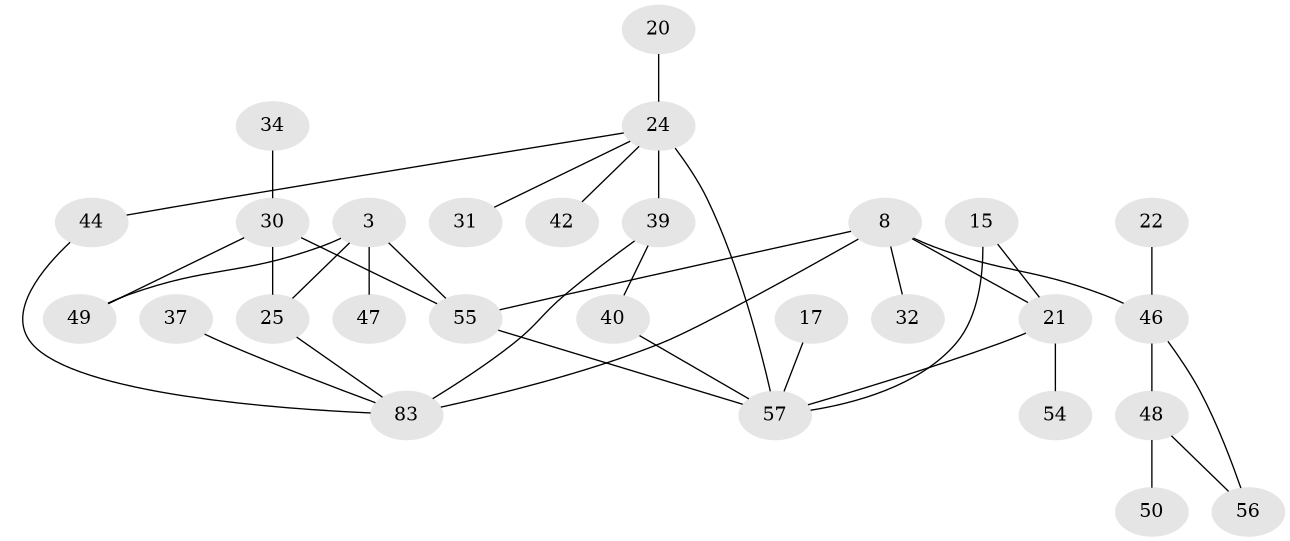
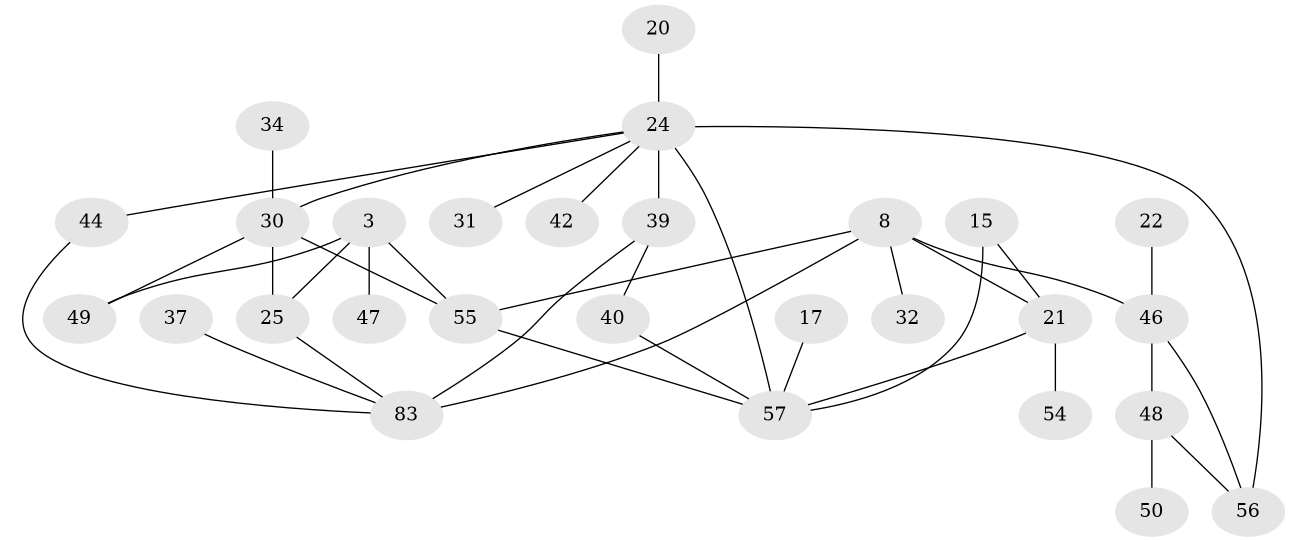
edge "24" -- "56": added
edge "24" -- "30": added
